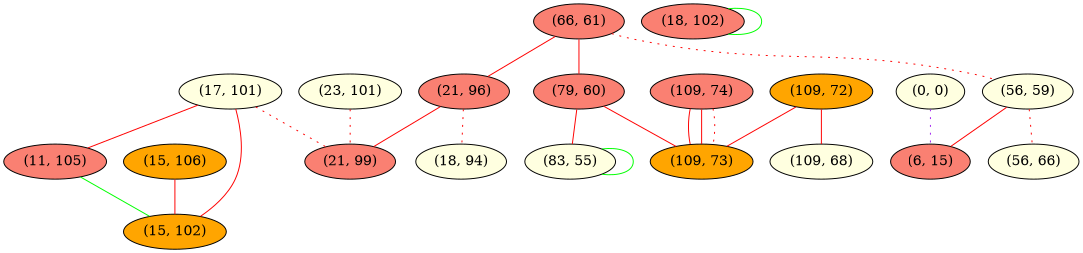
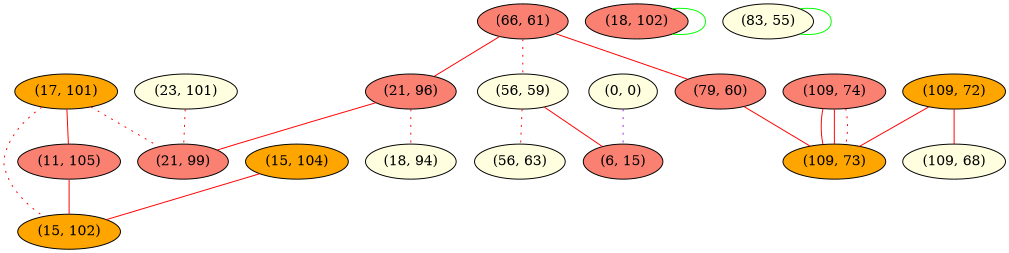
node "(17, 101)": fillcolor lightyellow -> orange
edge "(79, 60)" -- "(83, 55)": removed
node "(15, 106)": label "(15, 106)" -> "(15, 104)"
node "(56, 66)": label "(56, 66)" -> "(56, 63)"
edge "(17, 101)" -- "(15, 102)": style solid -> dotted
edge "(11, 105)" -- "(15, 102)": color green -> red
